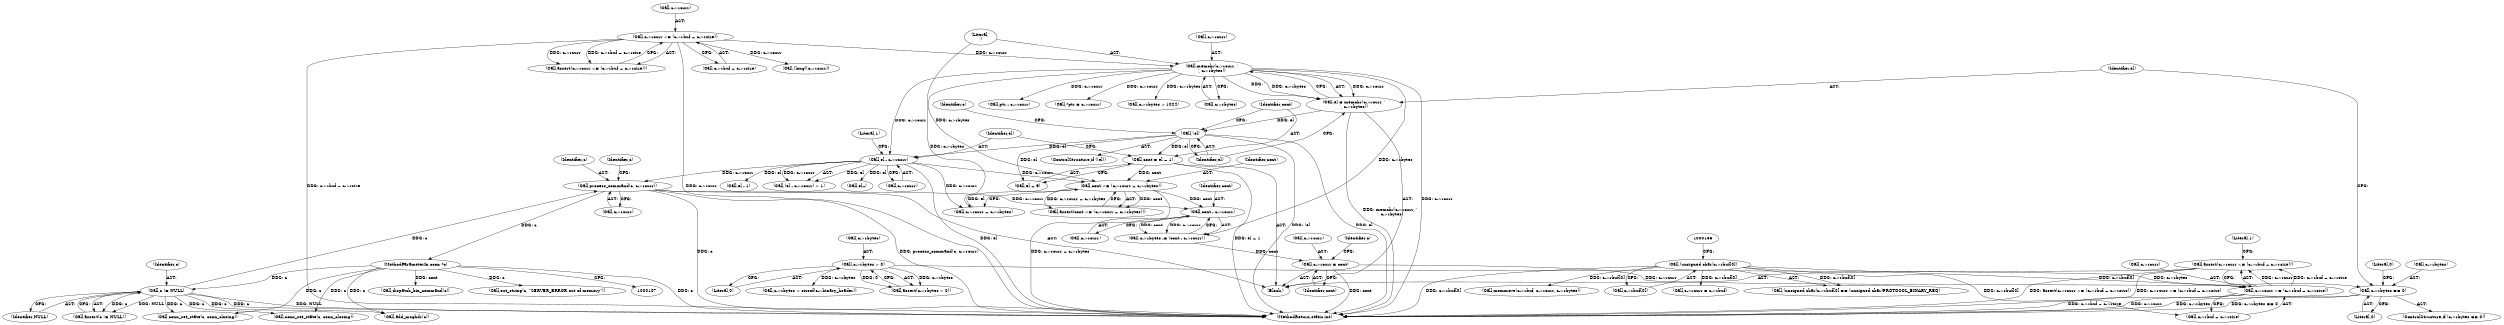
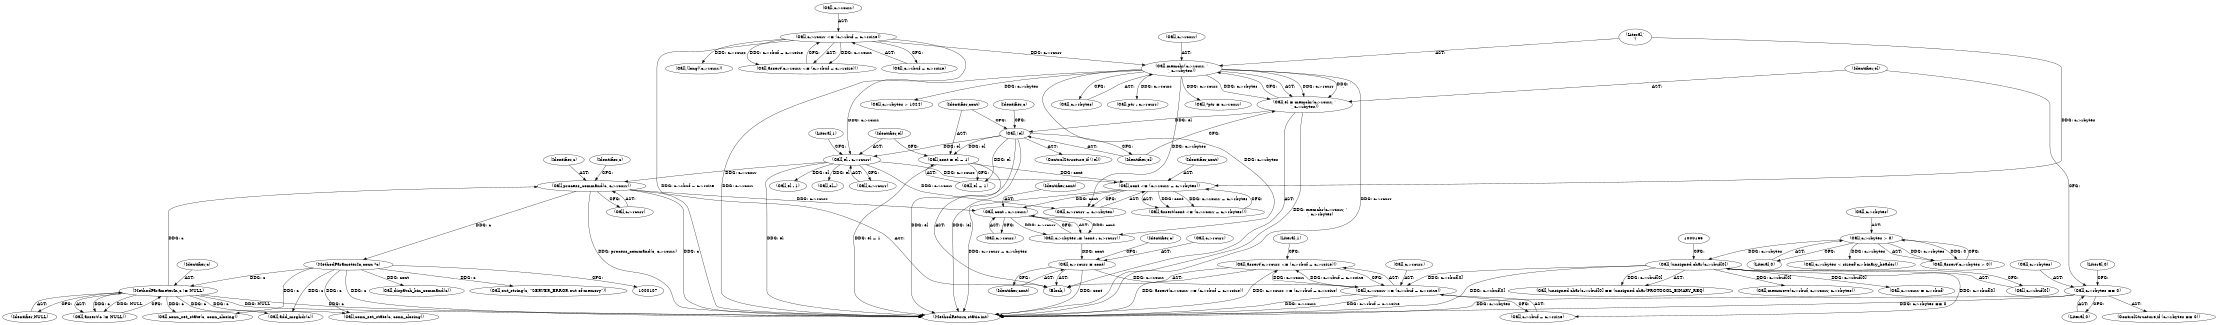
node "(Call,(el - c->rcurr) > 1)": removed
node "(Call,el + 9)": label "(Call,el + 9)" -> "(Call,el + 1)"
edge "(Call,c->rcurr + c->rbytes)" -> "(Call,cont <= (c->rcurr + c->rbytes))": label "DDG: el" -> "AST: "
edge "(Call,c->rbytes > 0)" -> "(Call,c->rbytes == 0)": now "(Call,c->rbytes > 0)" -> "(Call,(unsigned char)c->rbuf[0])"
node "(Call,c != NULL)": label "(Call,c != NULL)" -> "(MethodParameterIn,c != NULL)"
